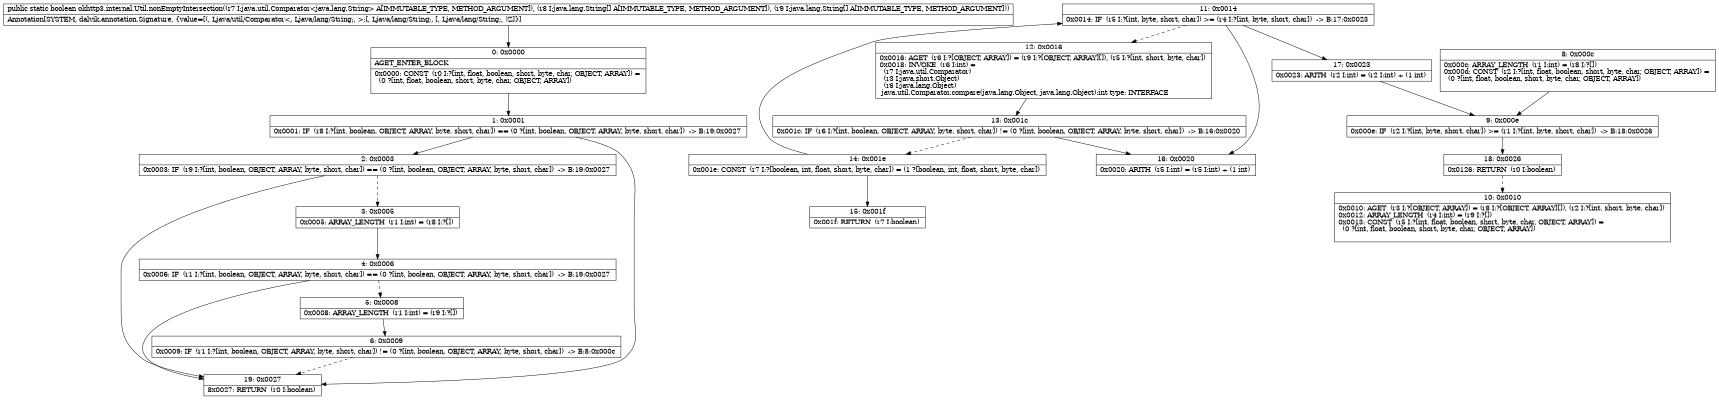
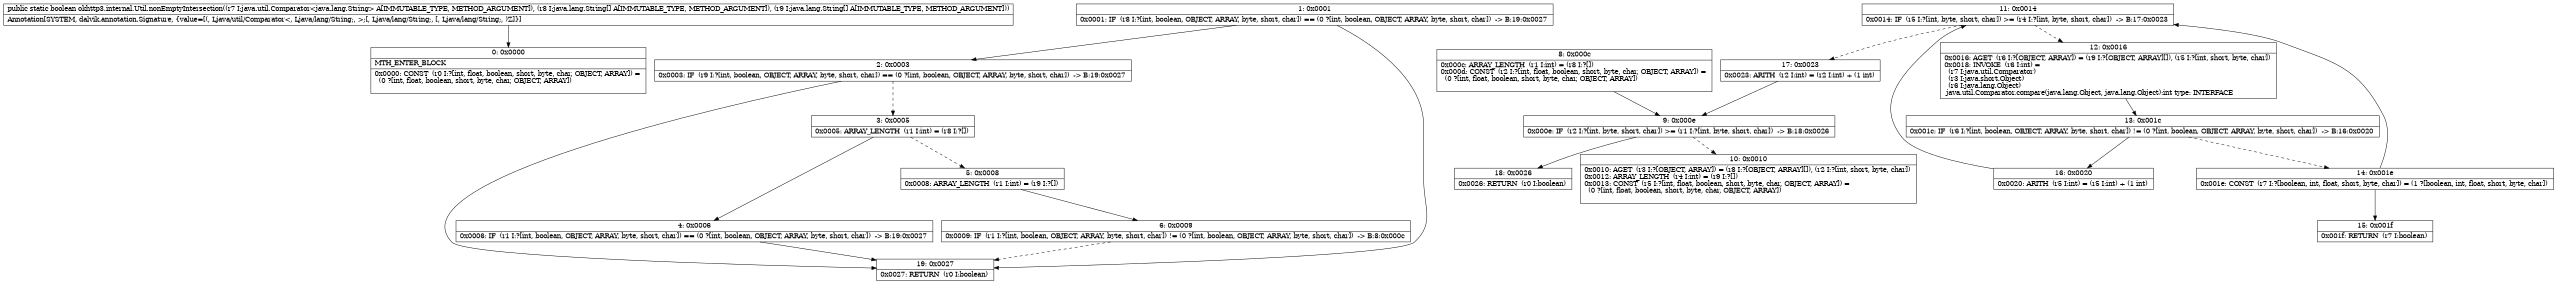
edge "11: 0x0014" -> "17: 0x0023": style solid -> dashed
node "0: 0x0000": text "AGET_ENTER_BLOCK" -> "MTH_ENTER_BLOCK"
edge "11: 0x0014" -> "16: 0x0020": reversed
edge "0: 0x0000" -> "1: 0x0001": removed
node "18: 0x0026": text "0x0126: RETURN  (r0 I:boolean)" -> "0x0026: RETURN  (r0 I:boolean)"
edge "18: 0x0026" -> "10: 0x0010": now "9: 0x000e" -> "10: 0x0010"
edge "4: 0x0006" -> "5: 0x0008": now "3: 0x0005" -> "5: 0x0008"
node "19: 0x0027": text "8x0027: RETURN  (r0 I:boolean)" -> "0x0027: RETURN  (r0 I:boolean)"
